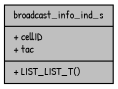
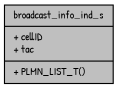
node "broadcast_info_ind_s": text "+ LIST_LIST_T()" -> "+ PLMN_LIST_T()"
